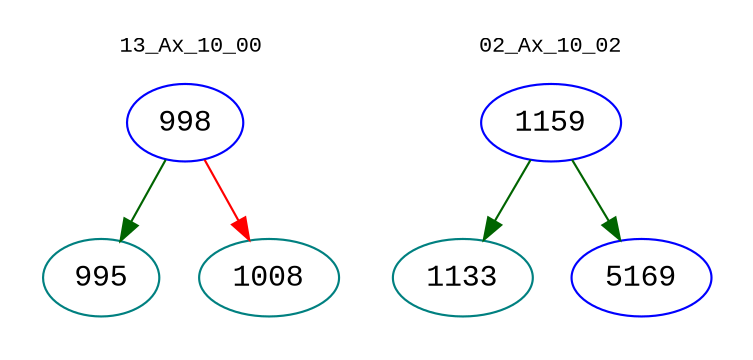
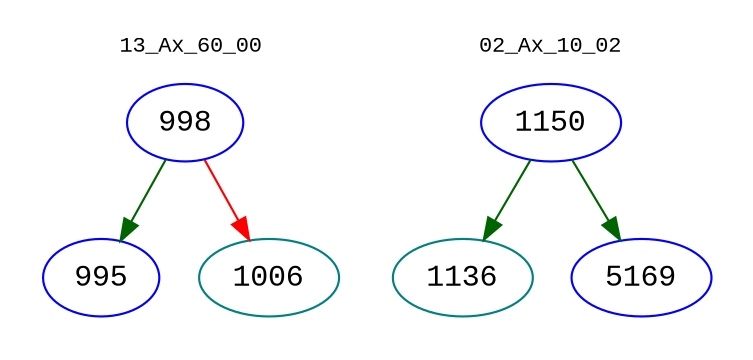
cluster "13_Ax_10_00": label "13_Ax_10_00" -> "13_Ax_60_00"
node "1159": label "1159" -> "1150"
node "995": color teal -> blue
node "1008": label "1008" -> "1006"
node "1133": label "1133" -> "1136"
